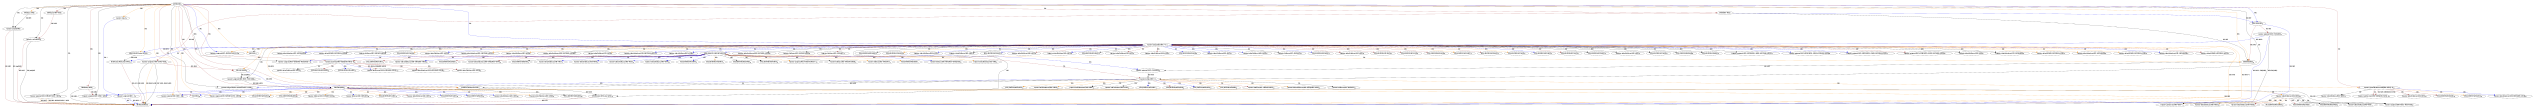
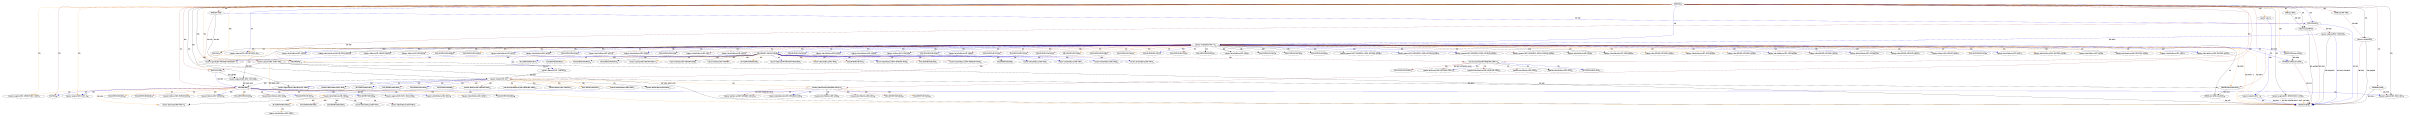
edge "(<operator>.indirectFieldAccess,VAR8->VAR30)" -> "(<operator>.indirectFieldAccess,VAR8->VAR32)": now "(FIELD_IDENTIFIER,VAR31,VAR31)" -> "(<operator>.indirectFieldAccess,VAR8->VAR32)"
edge "(<operator>.indirectFieldAccess,VAR8->VAR30)" -> "(<operator>.assignment,VAR8->VAR32 = VAR8->VAR33)": removed, label "CDG:"
